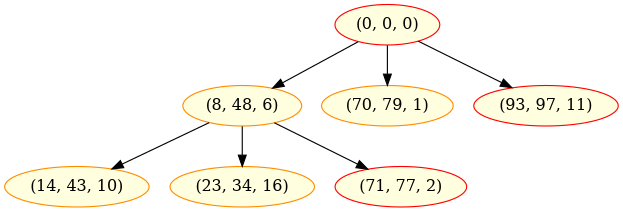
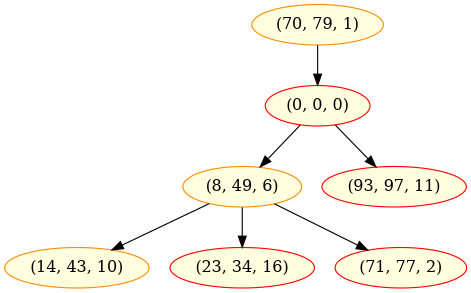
edge "(0, 0, 0)" -> "(70, 79, 1)": reversed
node "(8, 48, 6)": label "(8, 48, 6)" -> "(8, 49, 6)"
node "(23, 34, 16)": color darkorange -> red
